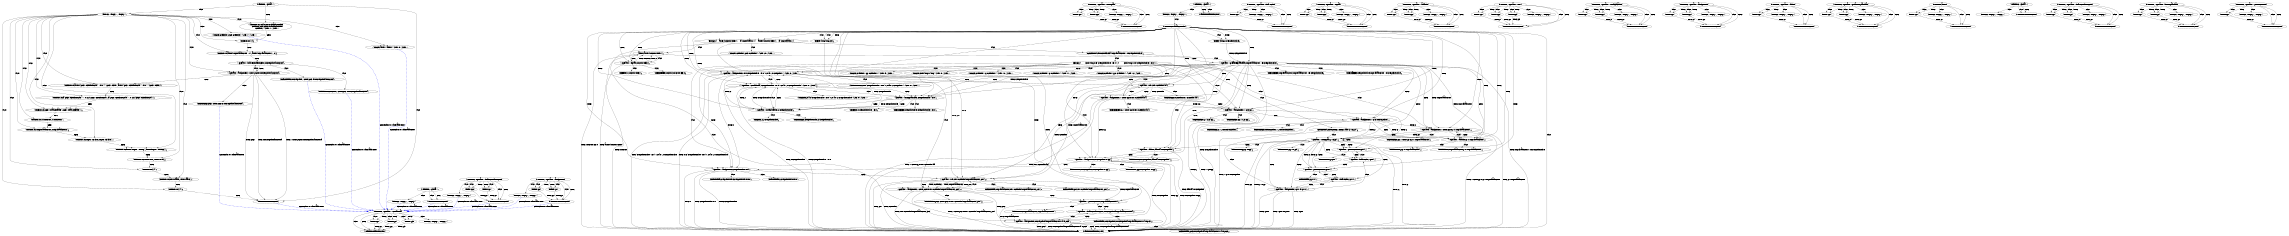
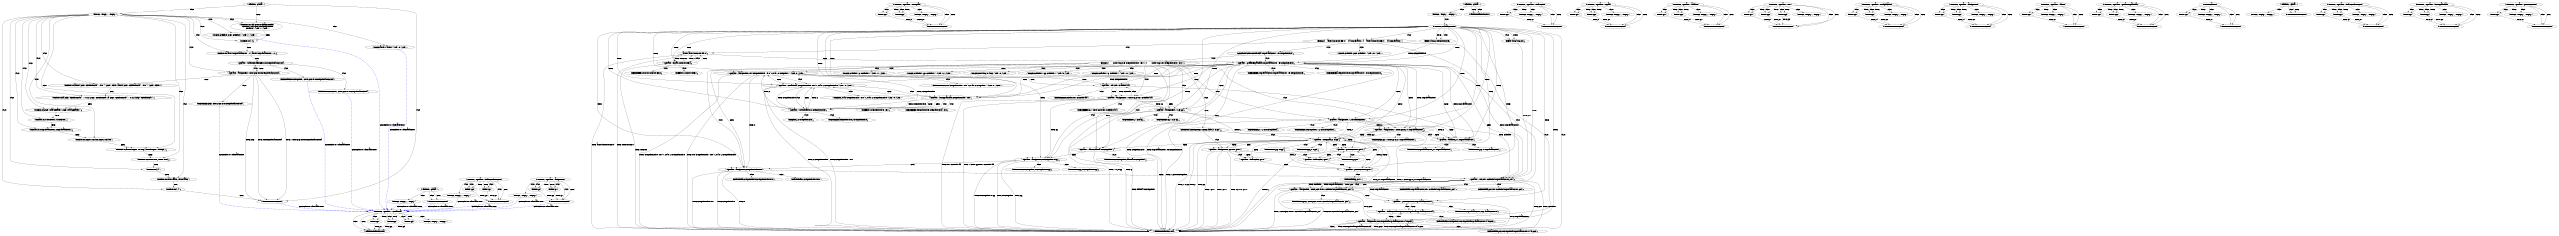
edge "(<operator>.assignment,** const qq = new CuePoint*[n])" -> "(<operator>.assignment,m_cue_points = qq)": label "CDG: qq" -> "DDG: qq"
edge "(<operator>.postIncrement,p++)" -> "(<operator>.indirection,*p++)": now "(<operator>.postIncrement,p++)" -> "(<operator>.postIncrement,q++)"
